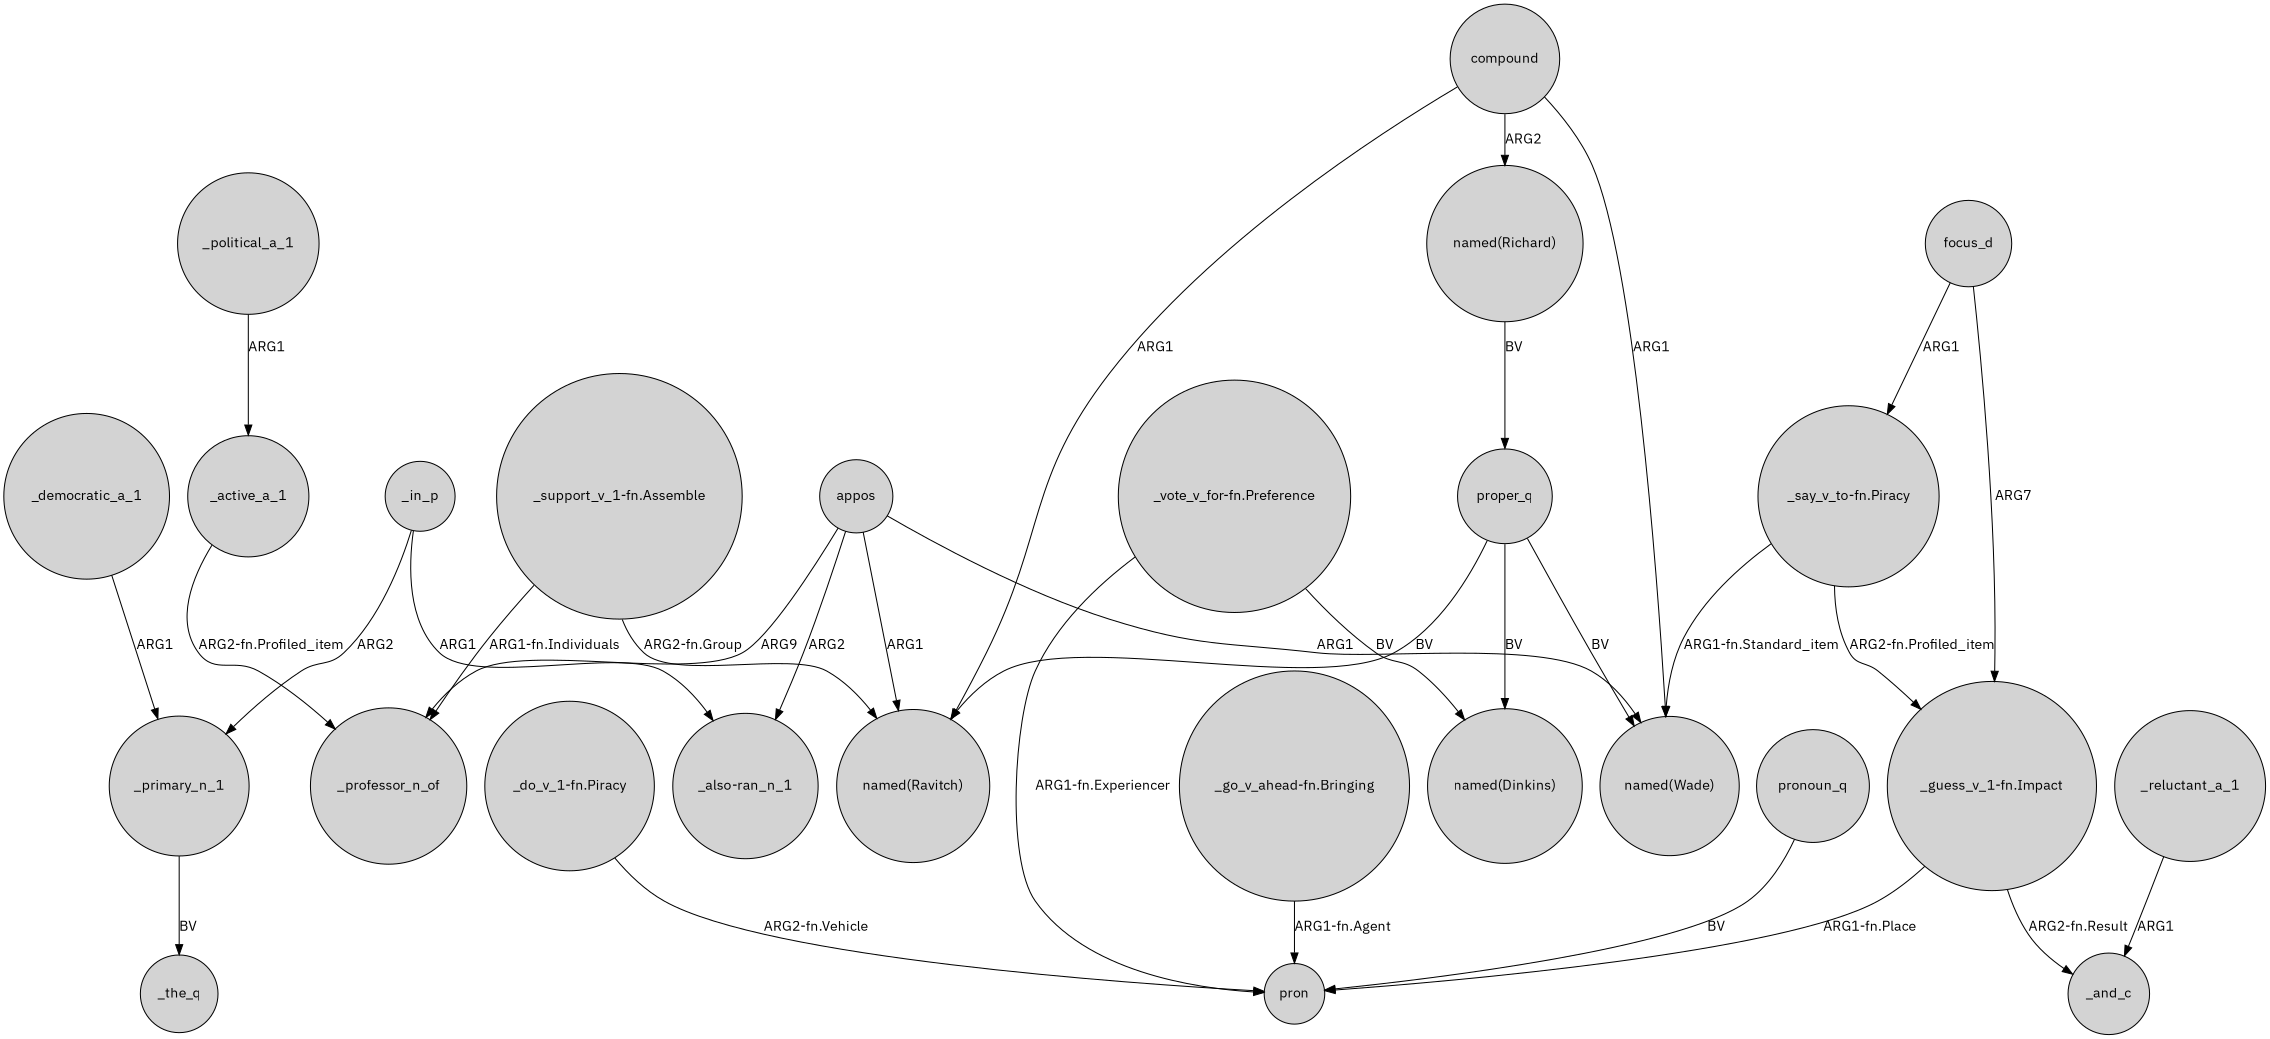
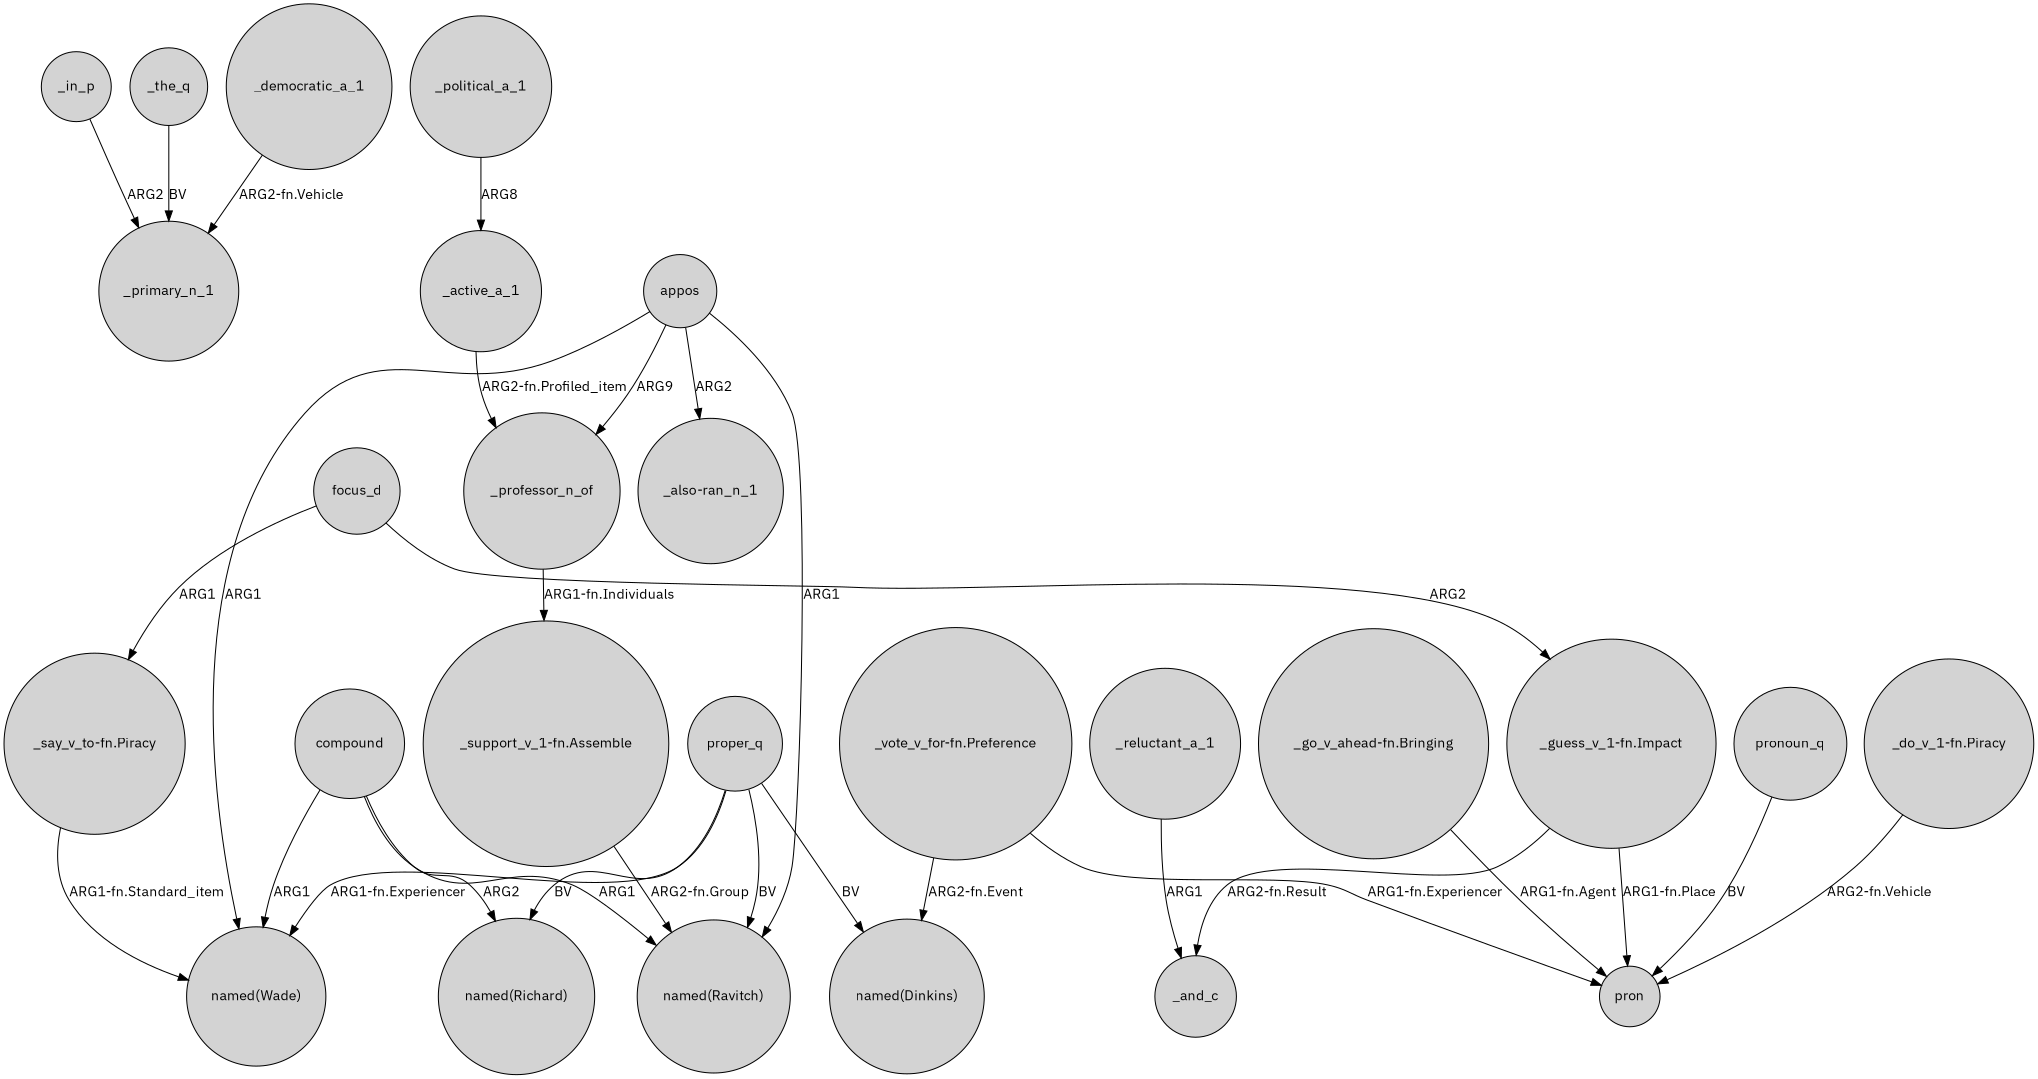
edge "_political_a_1" -> "_active_a_1": label "ARG1" -> "ARG8"
edge "named(Richard)" -> "proper_q": reversed
edge "focus_d" -> "_guess_v_1-fn.Impact": label "ARG7" -> "ARG2"
edge "_democratic_a_1" -> "_primary_n_1": label "ARG1" -> "ARG2-fn.Vehicle"
edge "_vote_v_for-fn.Preference" -> "named(Dinkins)": label "BV" -> "ARG2-fn.Event"
edge "proper_q" -> "named(Wade)": label "BV" -> "ARG1-fn.Experiencer"
edge "_support_v_1-fn.Assemble" -> "_professor_n_of": reversed
edge "_say_v_to-fn.Piracy" -> "_guess_v_1-fn.Impact": removed, label "ARG2-fn.Profiled_item"
edge "_in_p" -> "_also-ran_n_1": removed, label "ARG1"
edge "_primary_n_1" -> "_the_q": reversed
